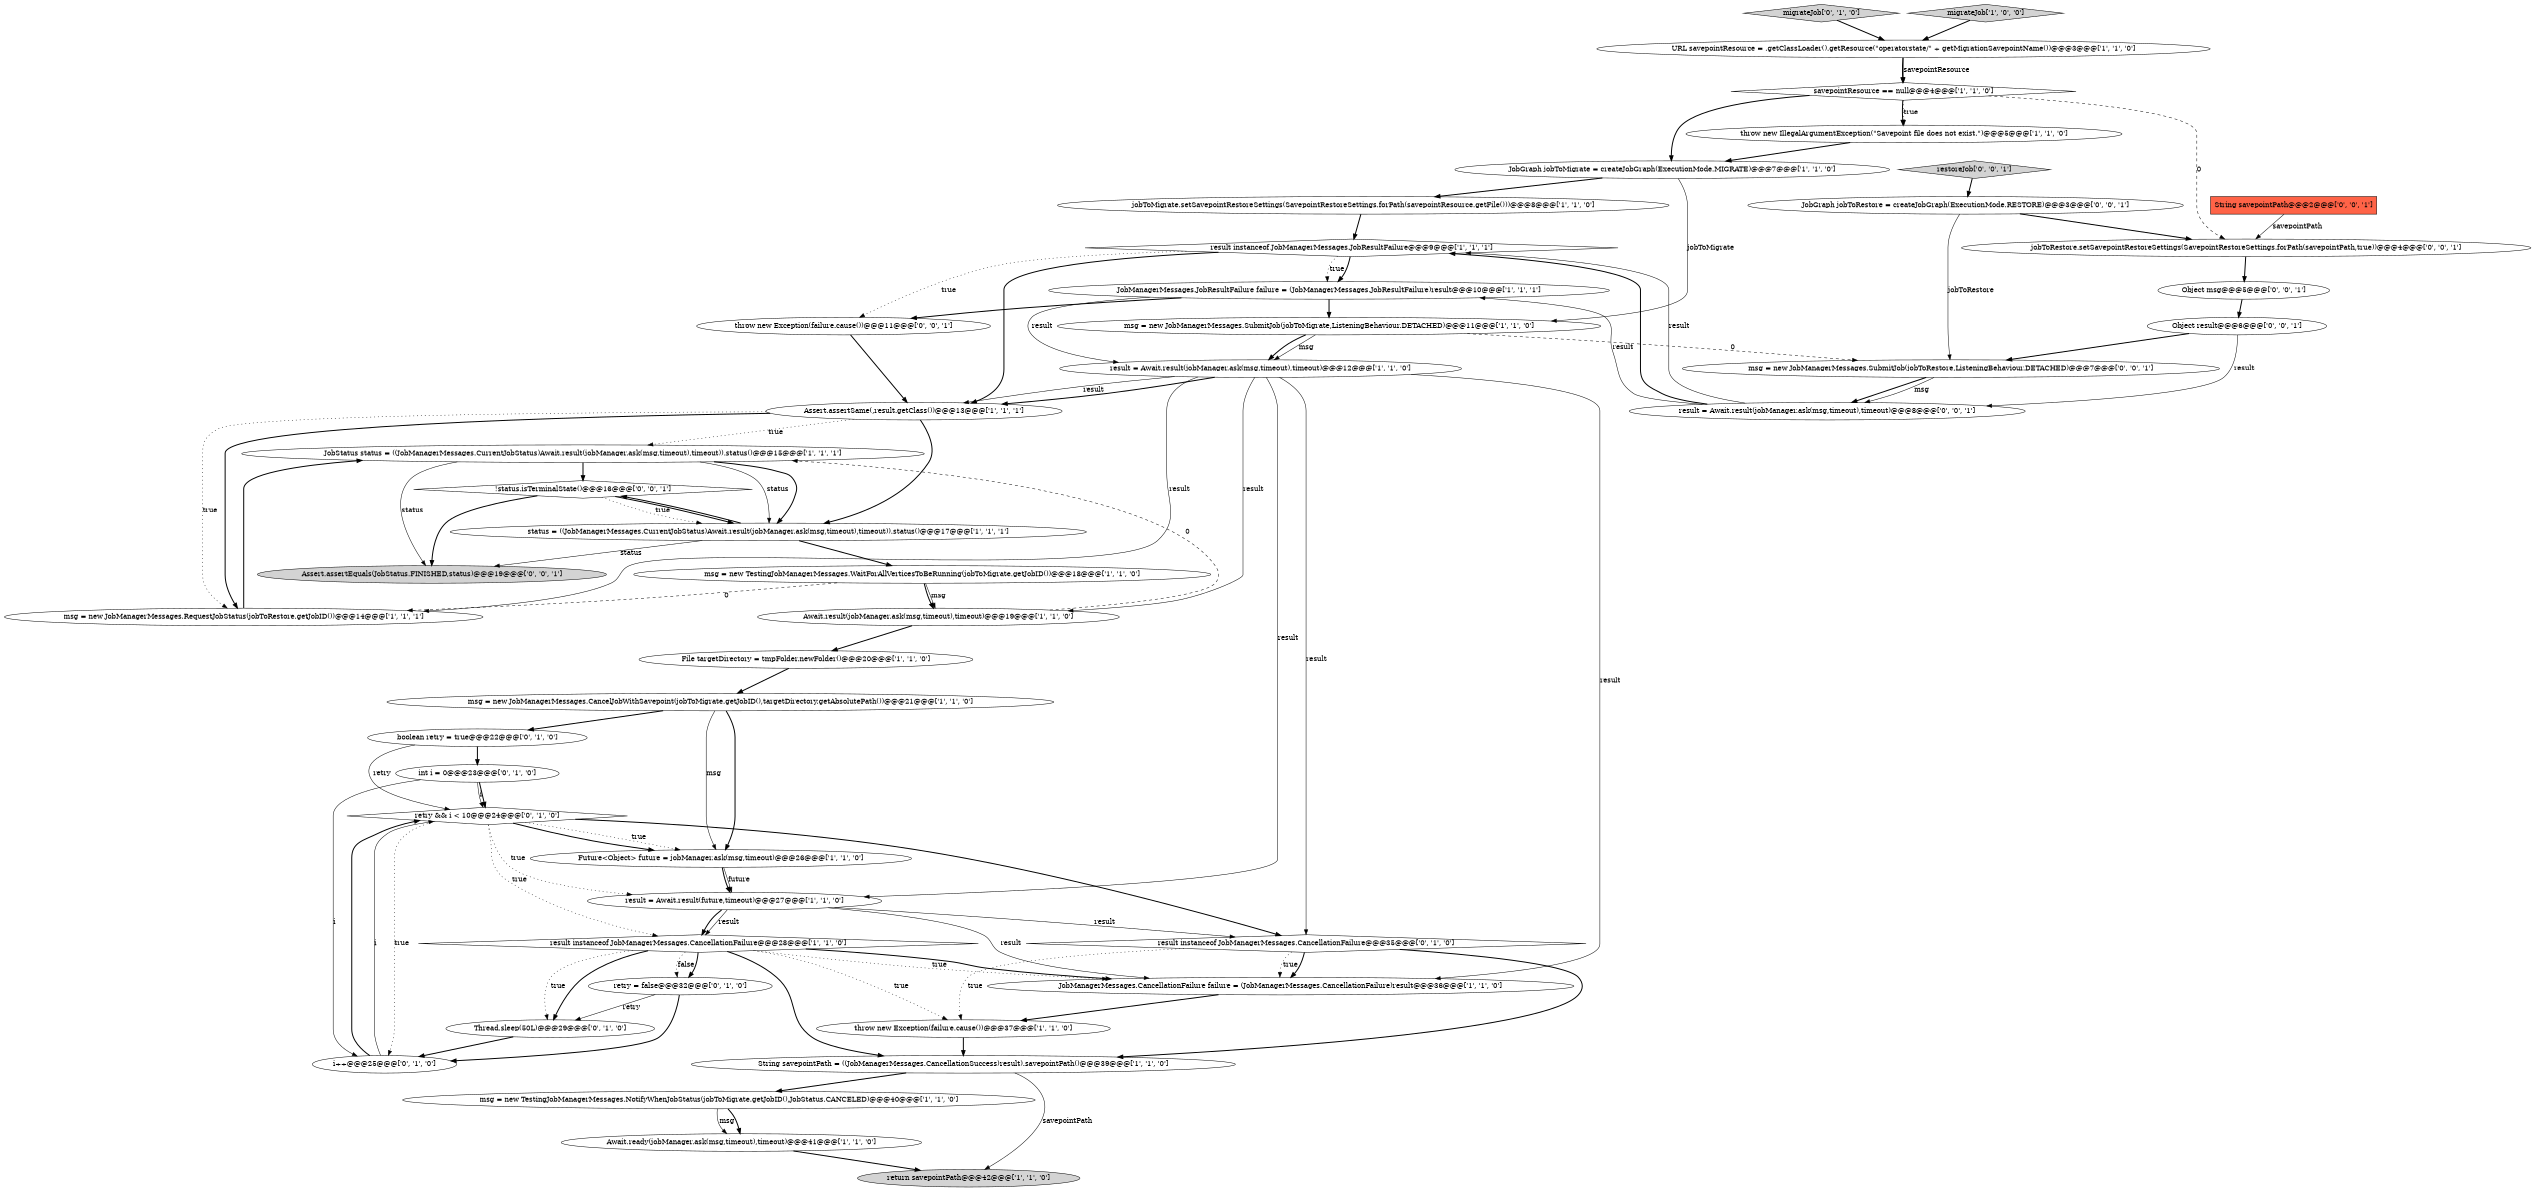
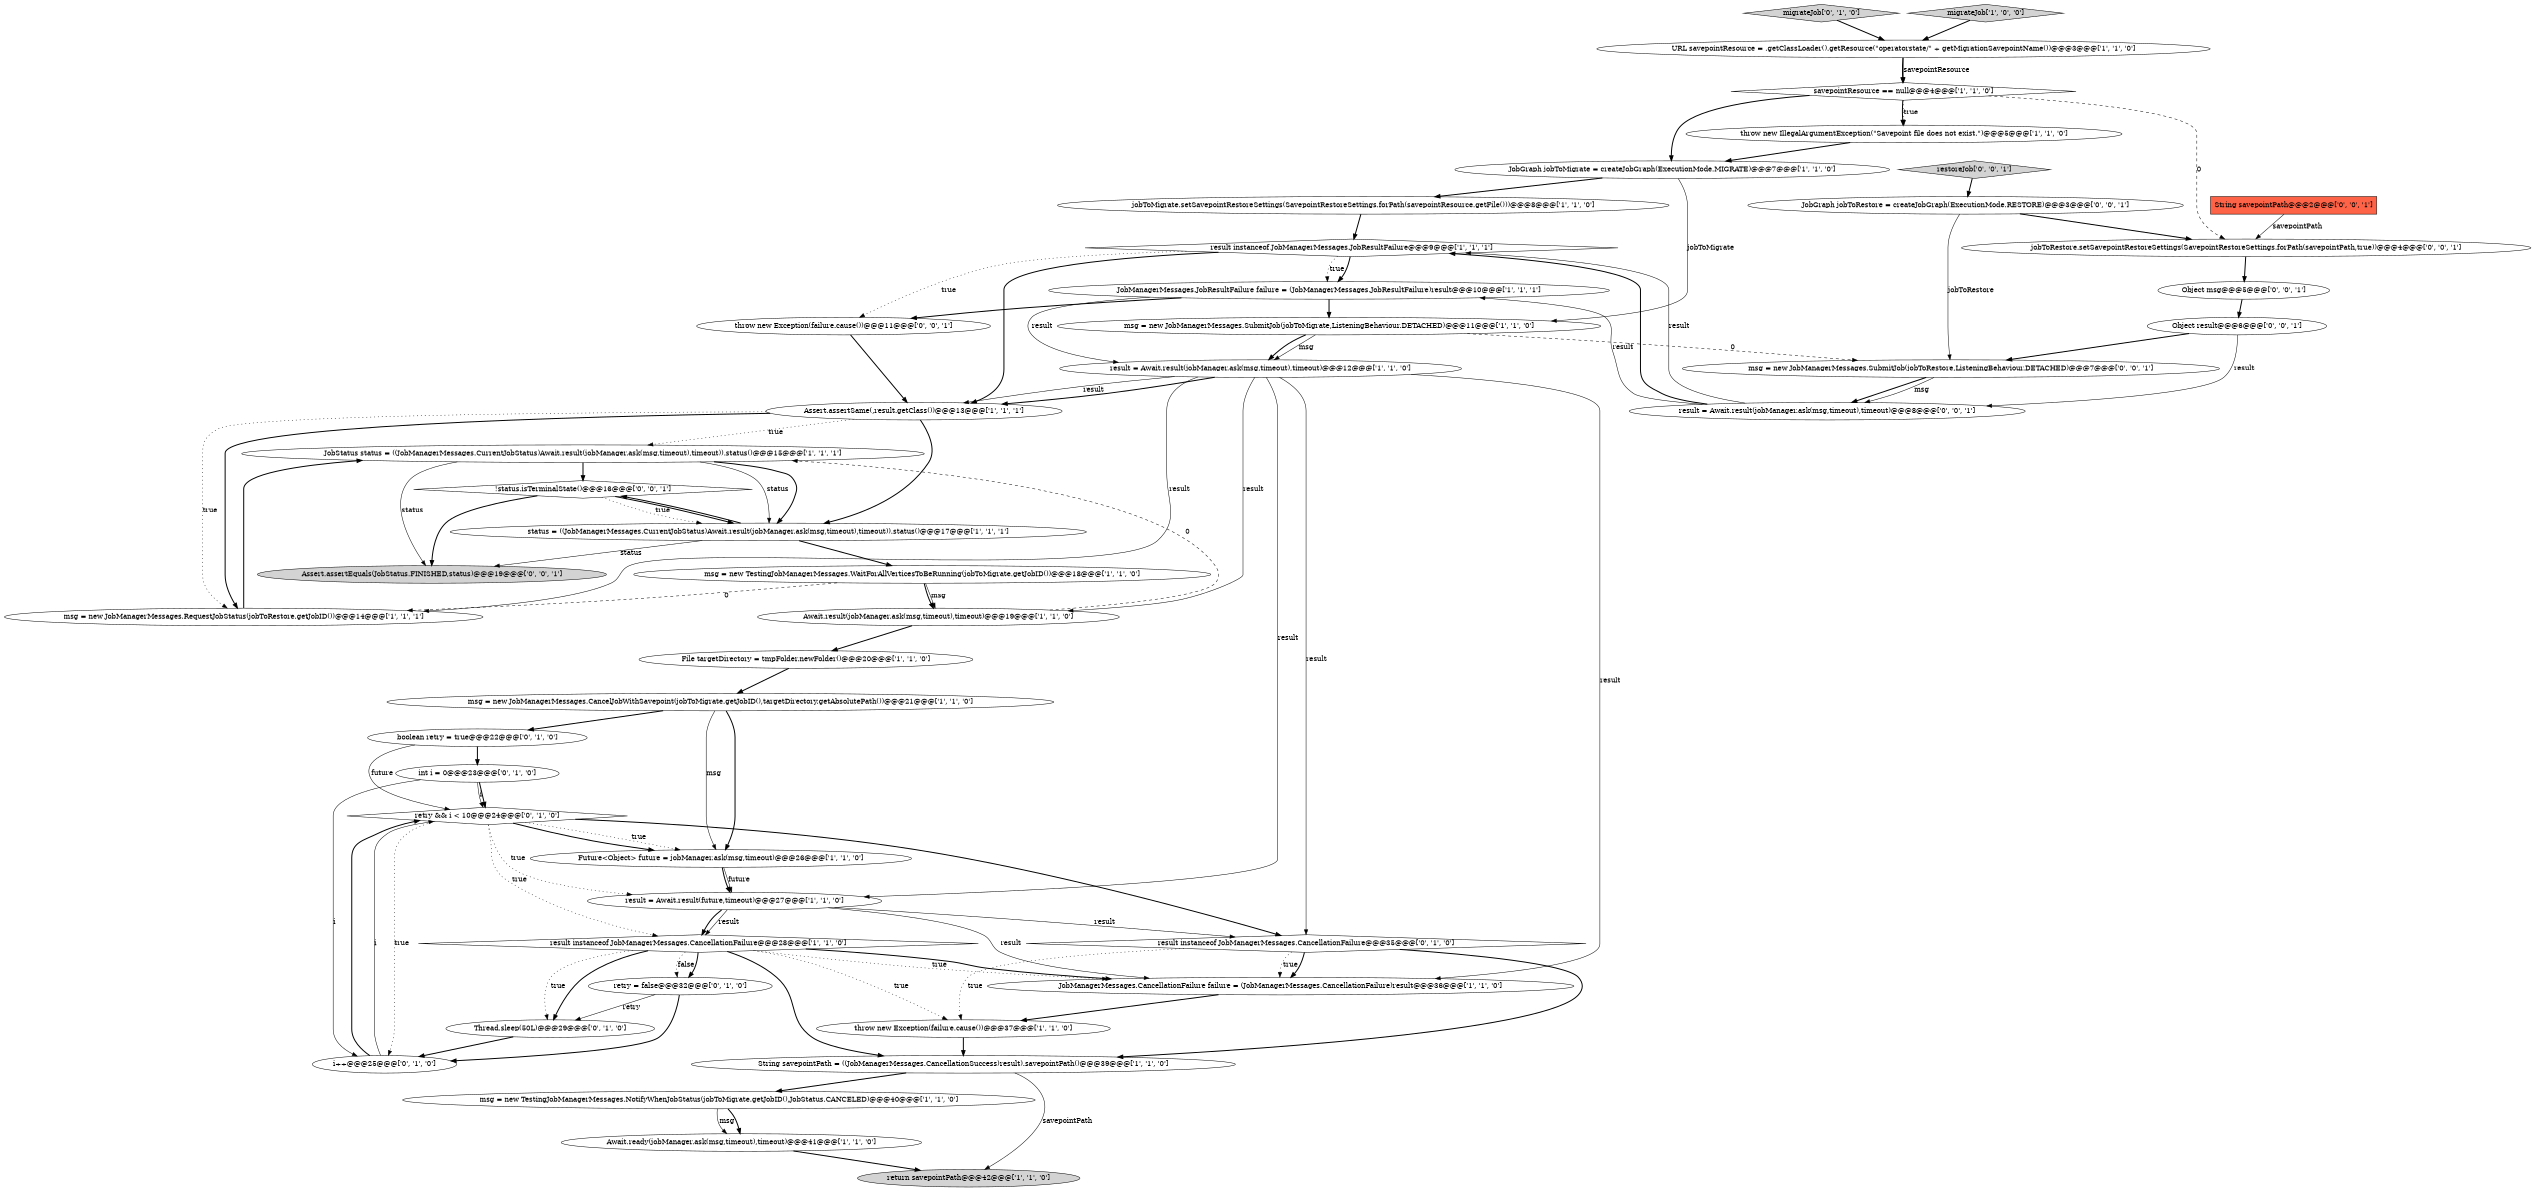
edge "boolean retry = true@@@22@@@['0', '1', '0']" -> "retry && i < 10@@@24@@@['0', '1', '0']": label "retry" -> "future"
